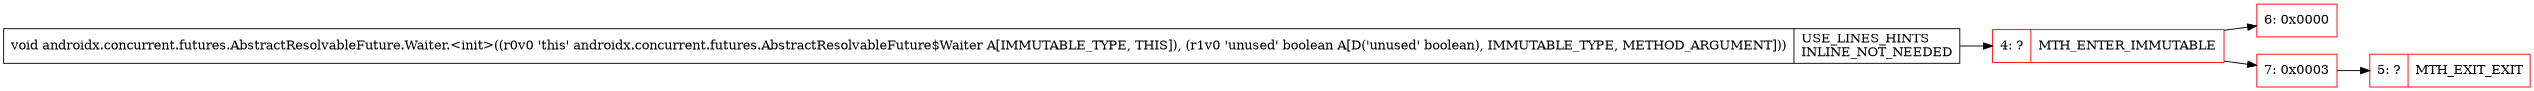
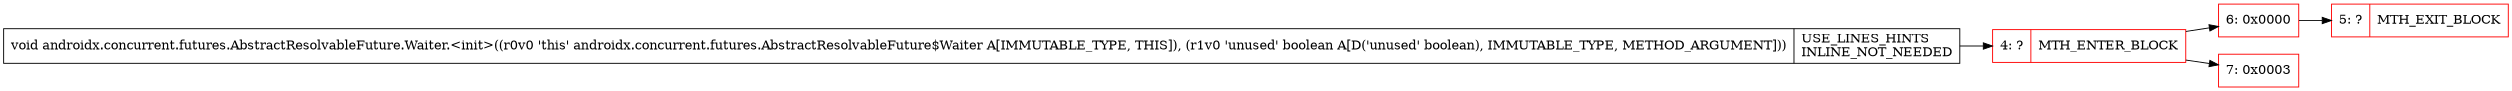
node "4: ?": text "MTH_ENTER_IMMUTABLE" -> "MTH_ENTER_BLOCK"
node "5: ?": text "MTH_EXIT_EXIT" -> "MTH_EXIT_BLOCK"
edge "7: 0x0003" -> "5: ?": now "6: 0x0000" -> "5: ?"
